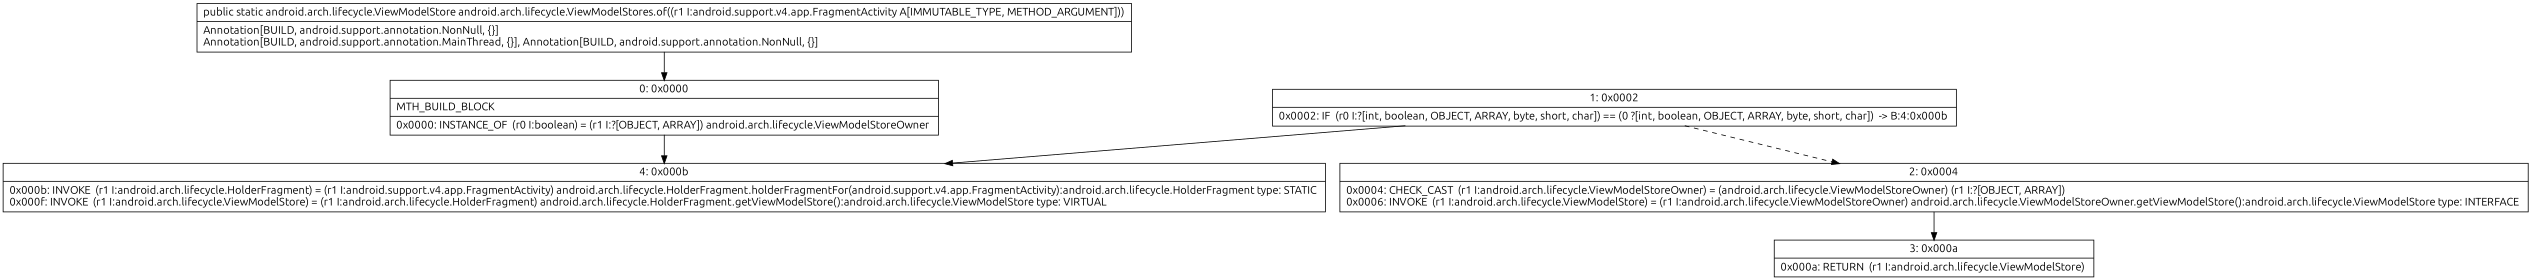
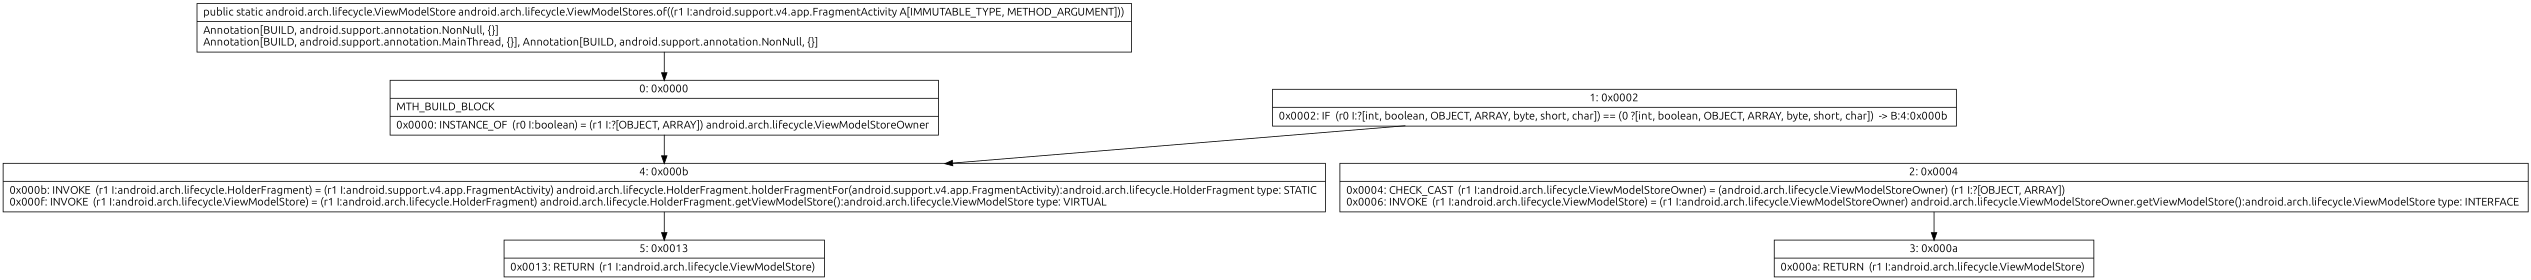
edge "1: 0x0002" -> "2: 0x0004": removed
node "5: 0x0013": added
